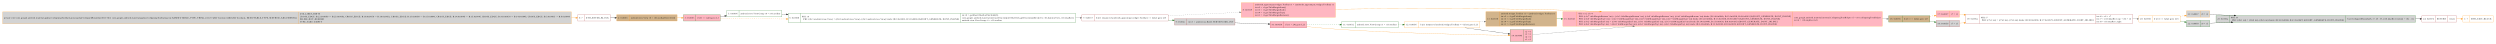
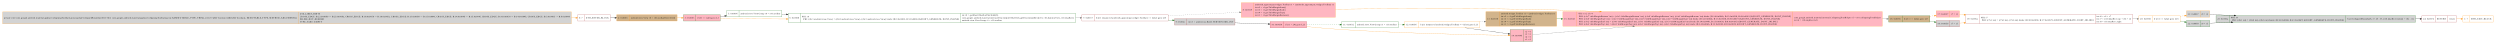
edge "3: 0x0003" -> "6: 0x0008": style dashed -> solid
